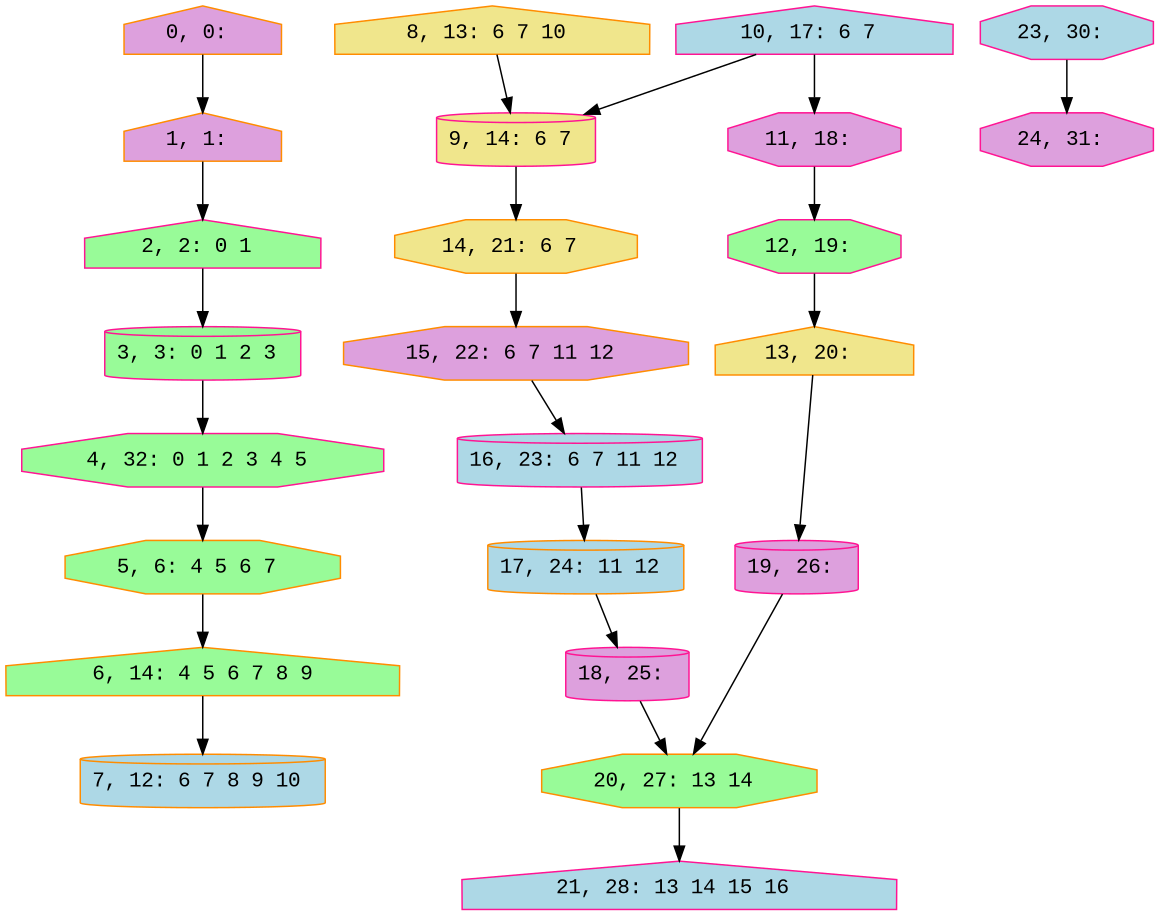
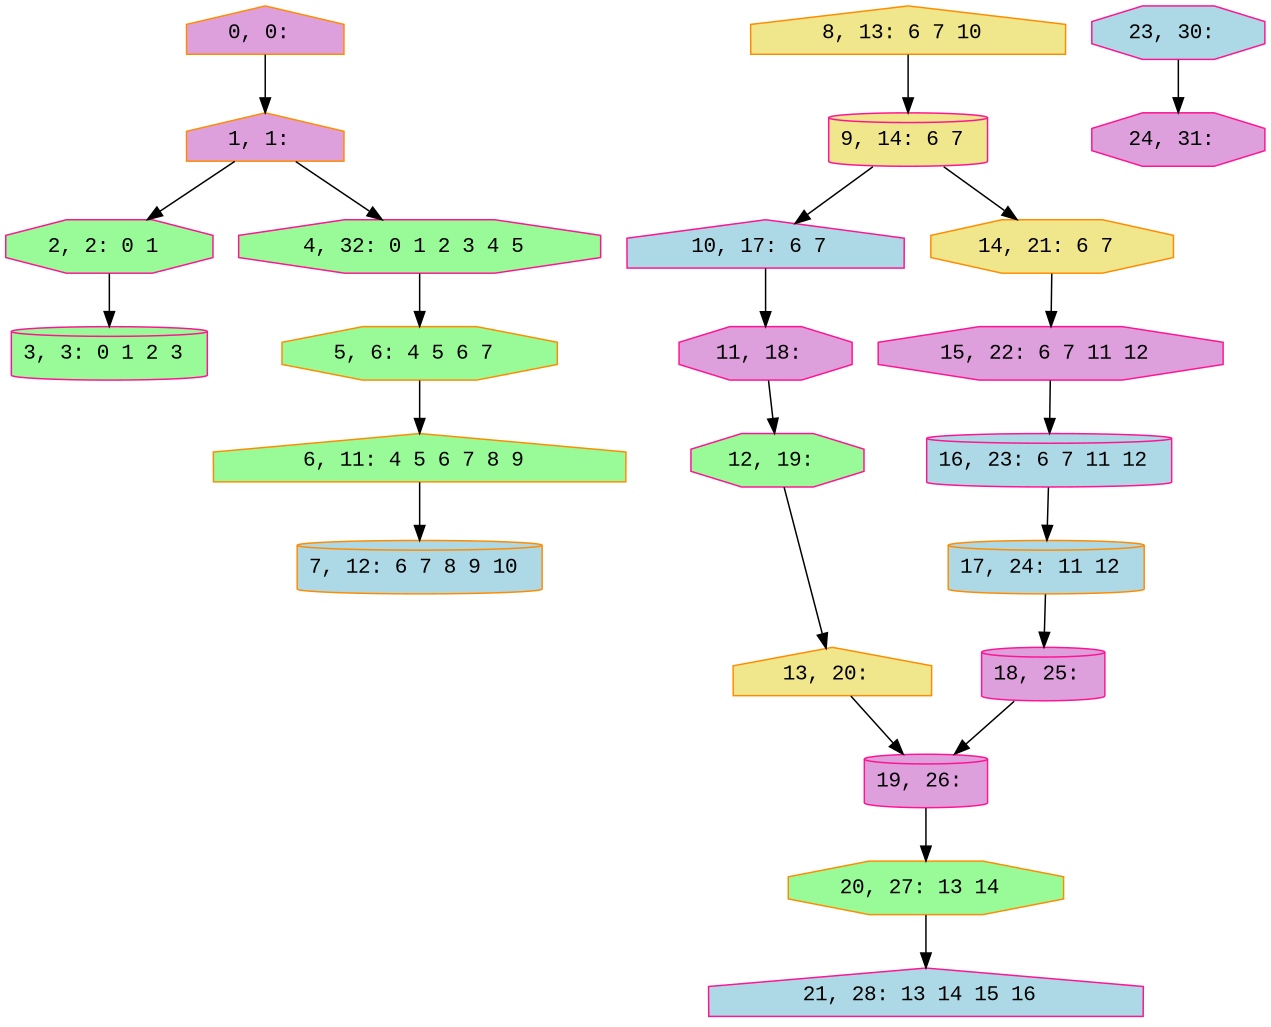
edge "10, 17: 6 7" -> "9, 14: 6 7": reversed
node "2, 2: 0 1": shape house -> octagon
node "15, 22: 6 7 11 12": color darkorange -> deeppink
edge "3, 3: 0 1 2 3" -> "4, 32: 0 1 2 3 4 5": now "1, 1:" -> "4, 32: 0 1 2 3 4 5"
node "6, 14: 4 5 6 7 8 9": label "6, 14: 4 5 6 7 8 9" -> "6, 11: 4 5 6 7 8 9"
edge "18, 25:" -> "20, 27: 13 14": now "18, 25:" -> "19, 26:"
